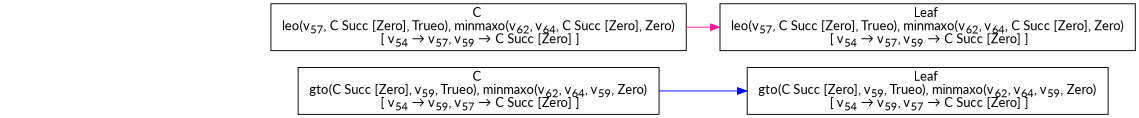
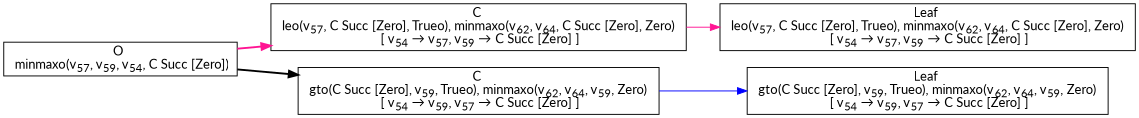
node "O": added
